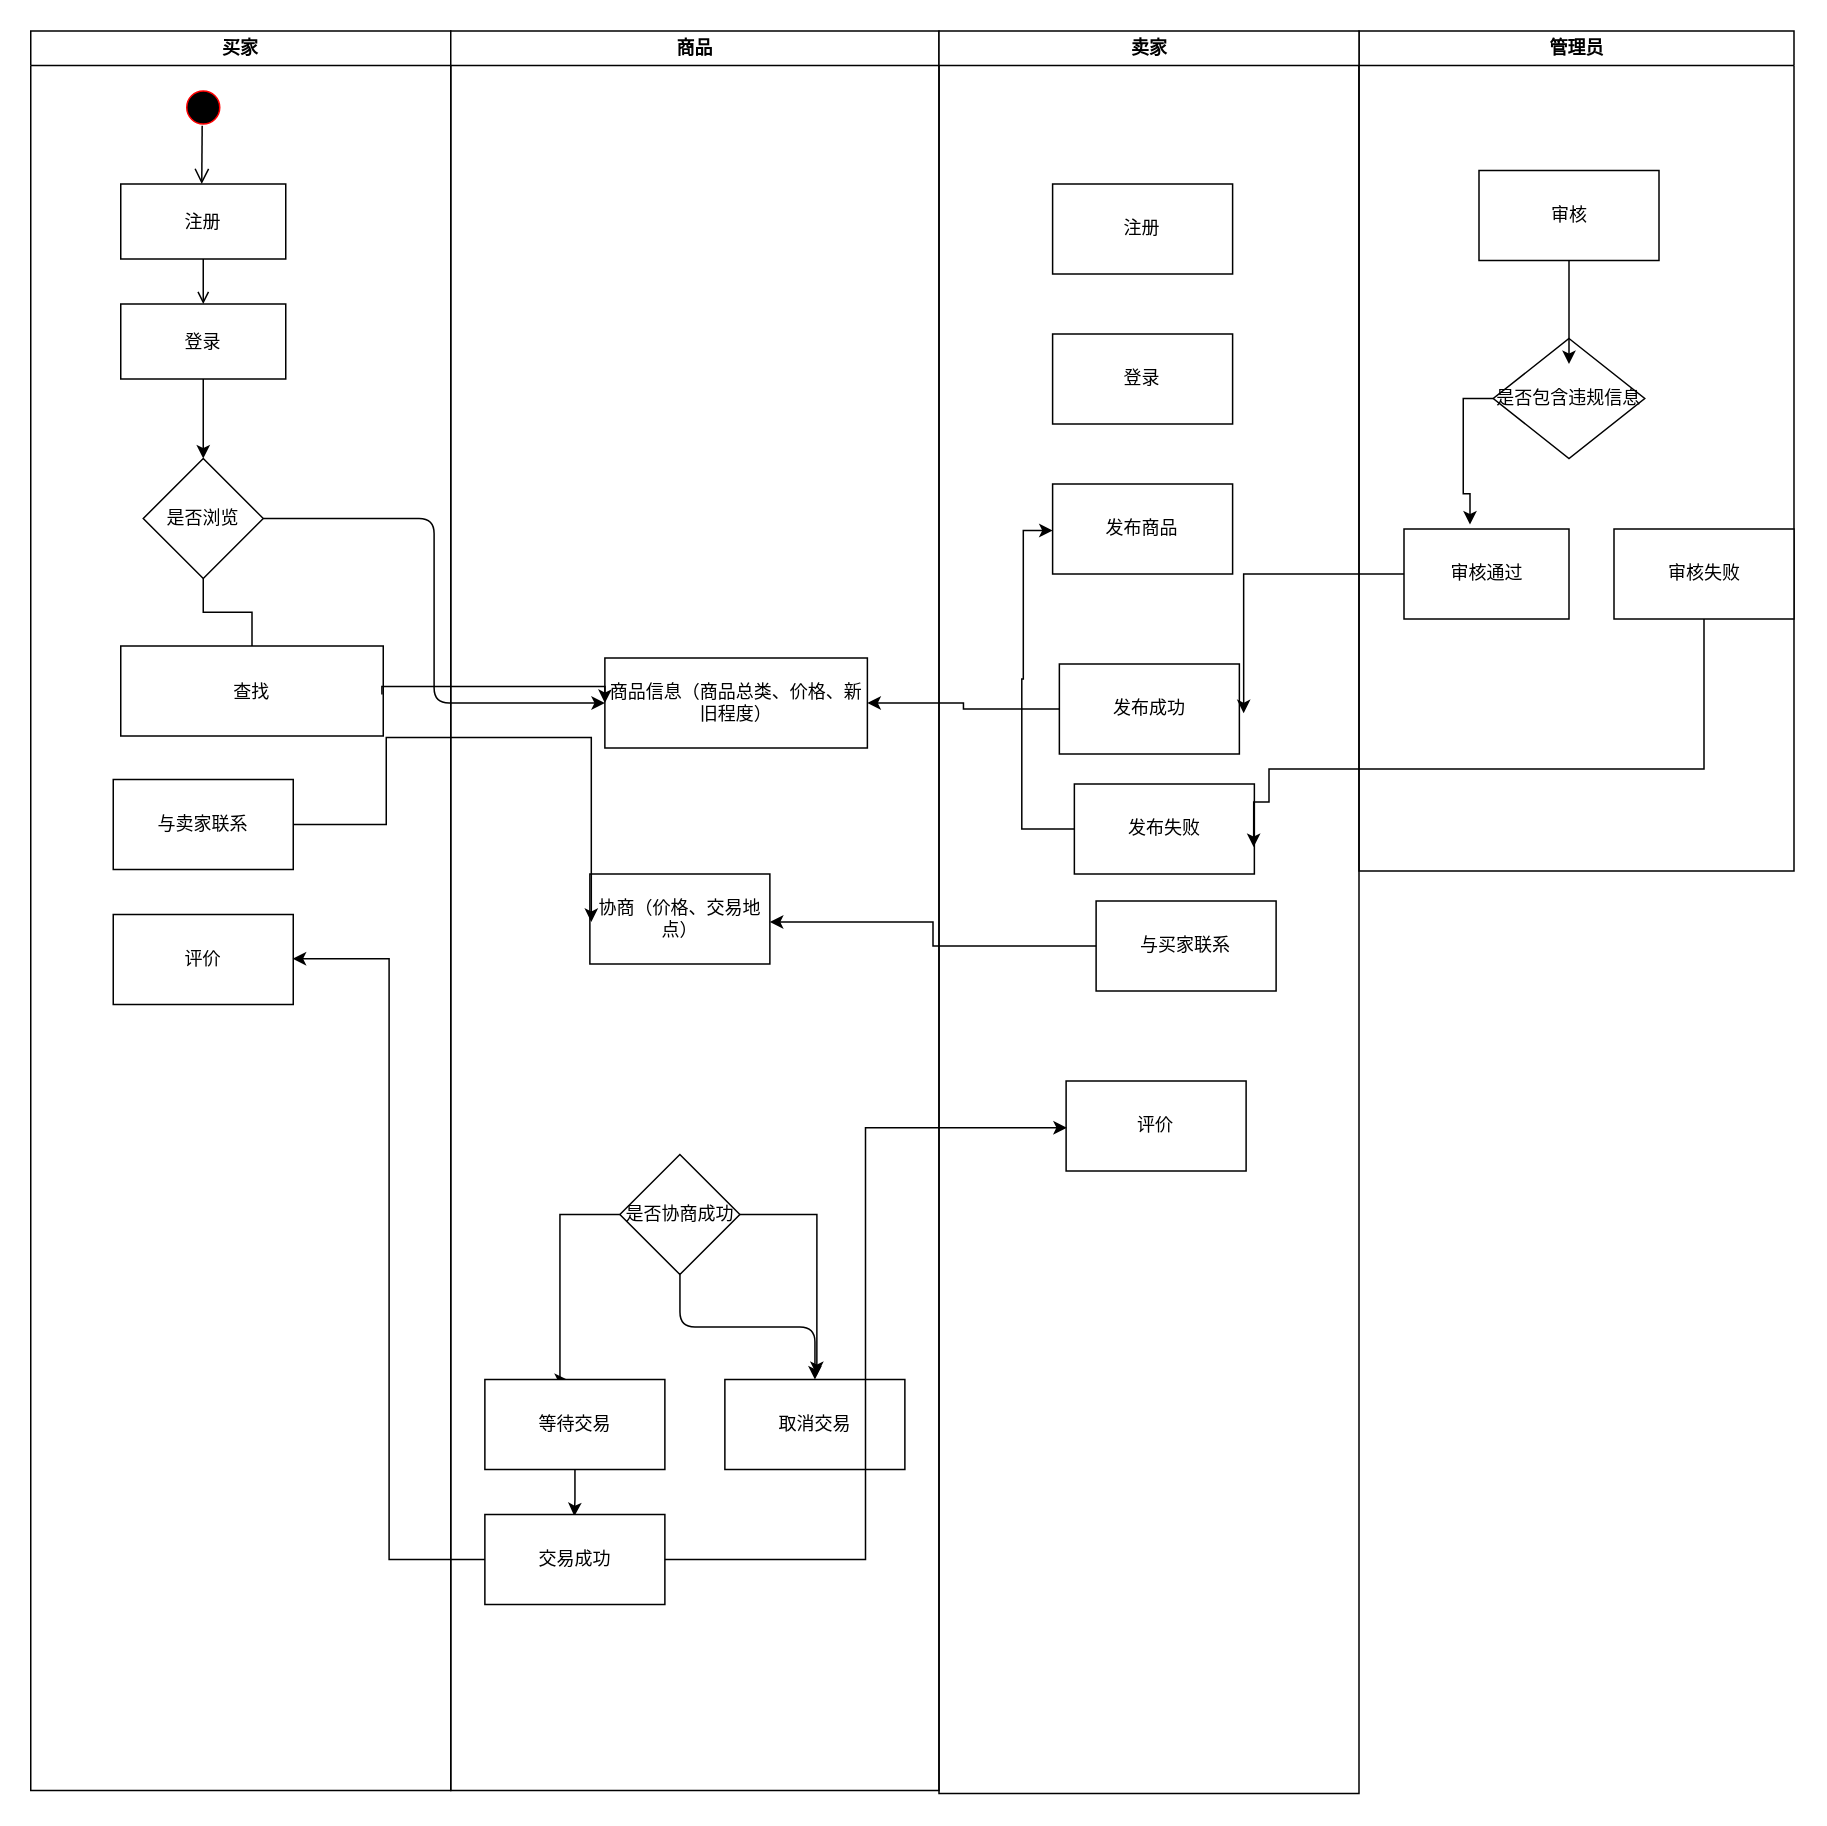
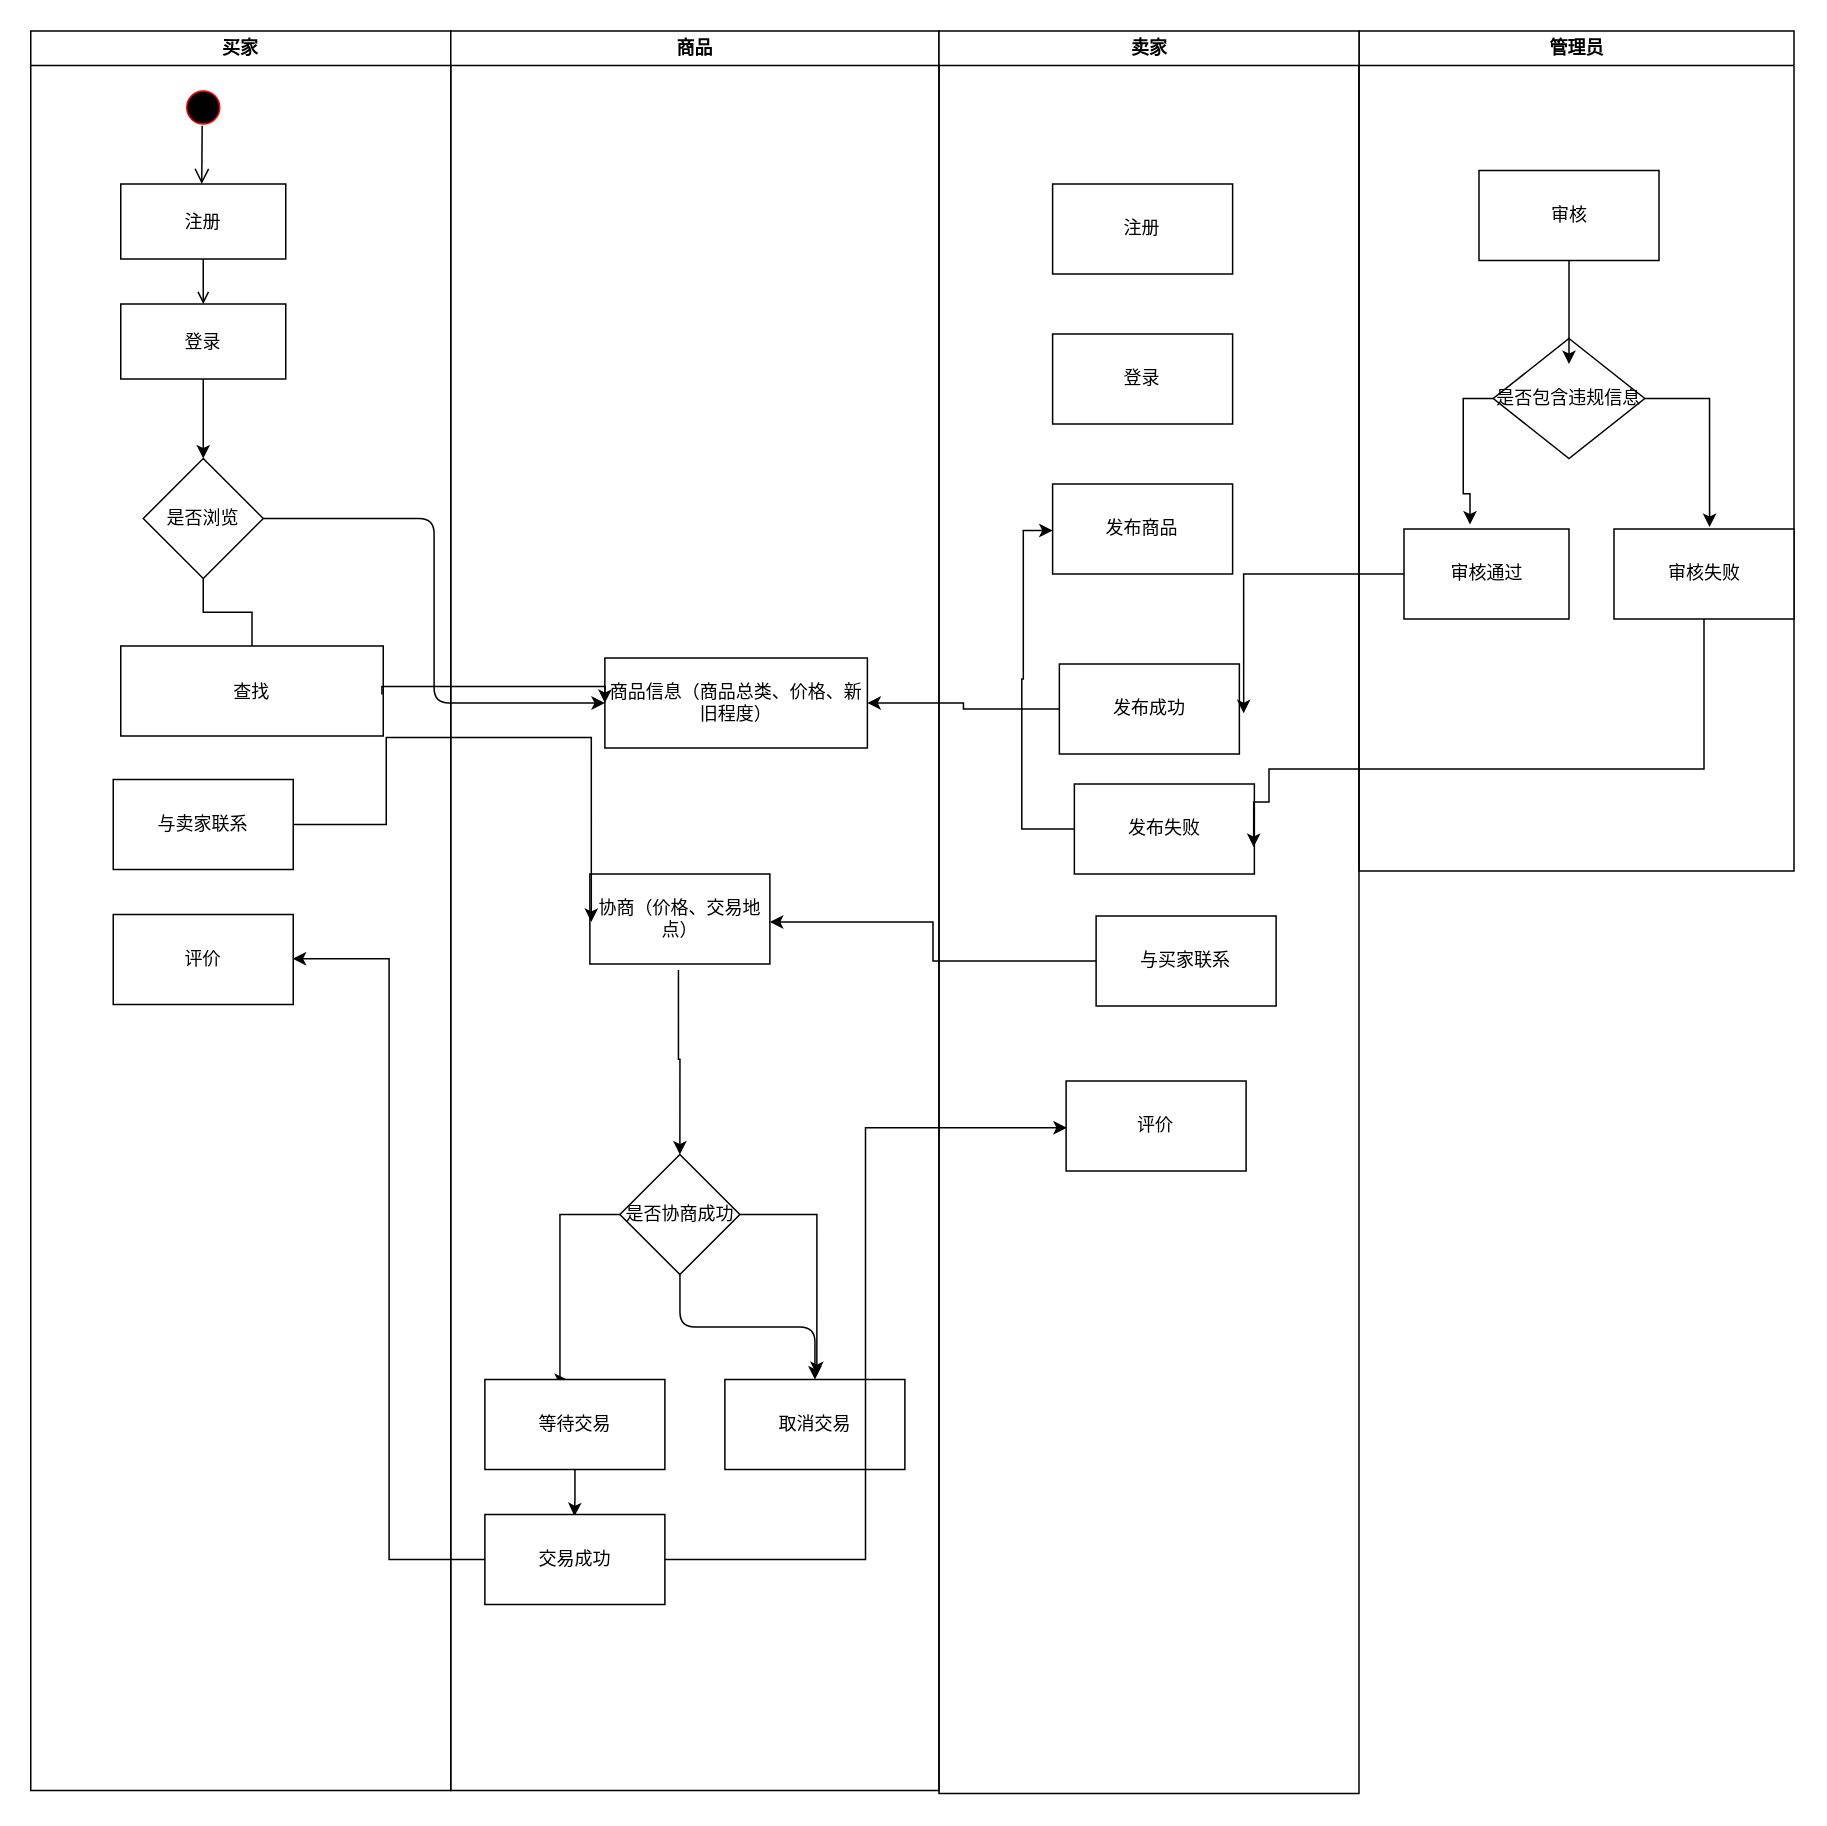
edge "是否包含违规信息" -> "审核失败": added
node "与买家联系": moved (1186, 946) -> (1186, 961)
edge "协商（价格、交易地点）" -> "是否协商成功": added
